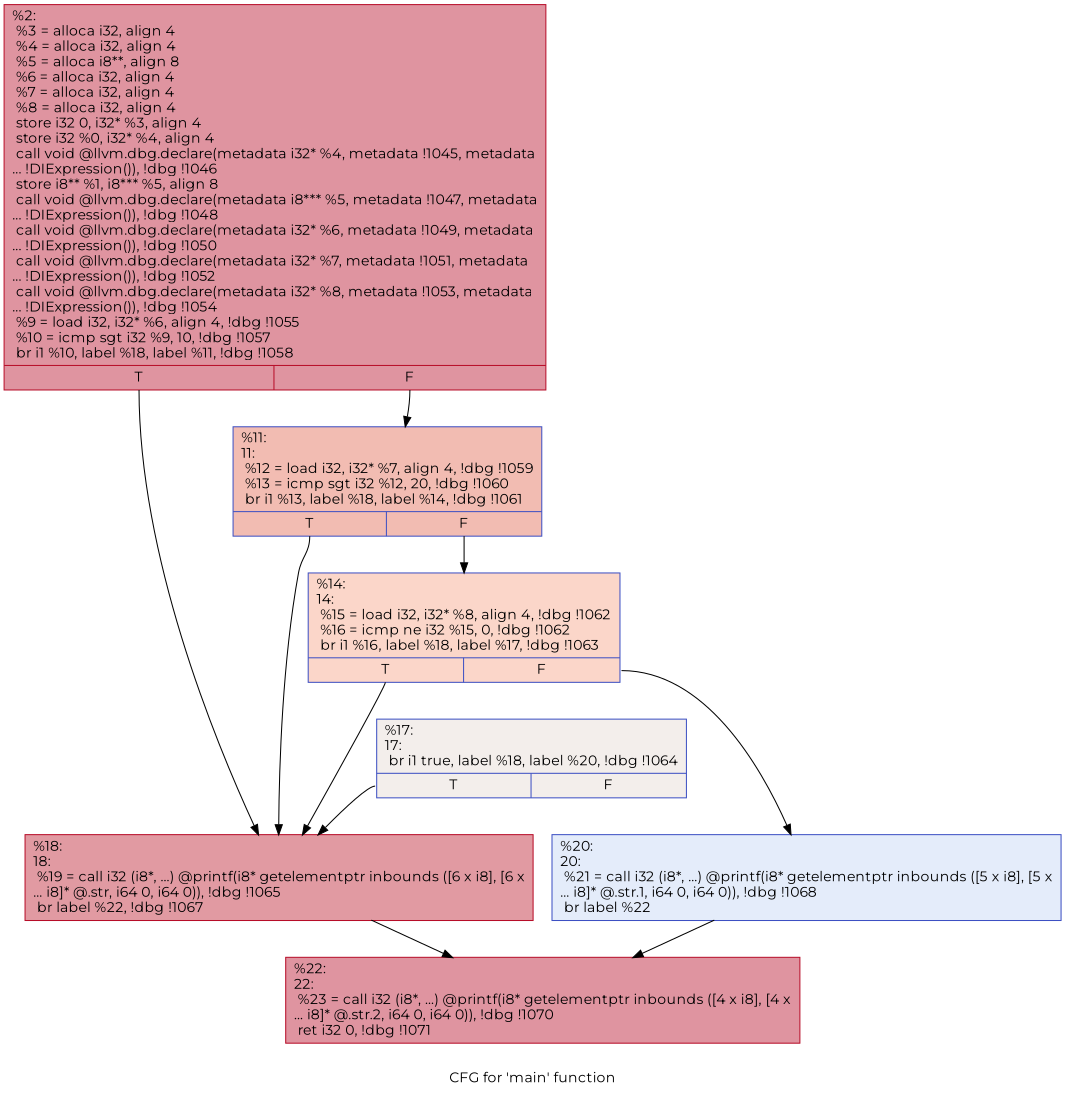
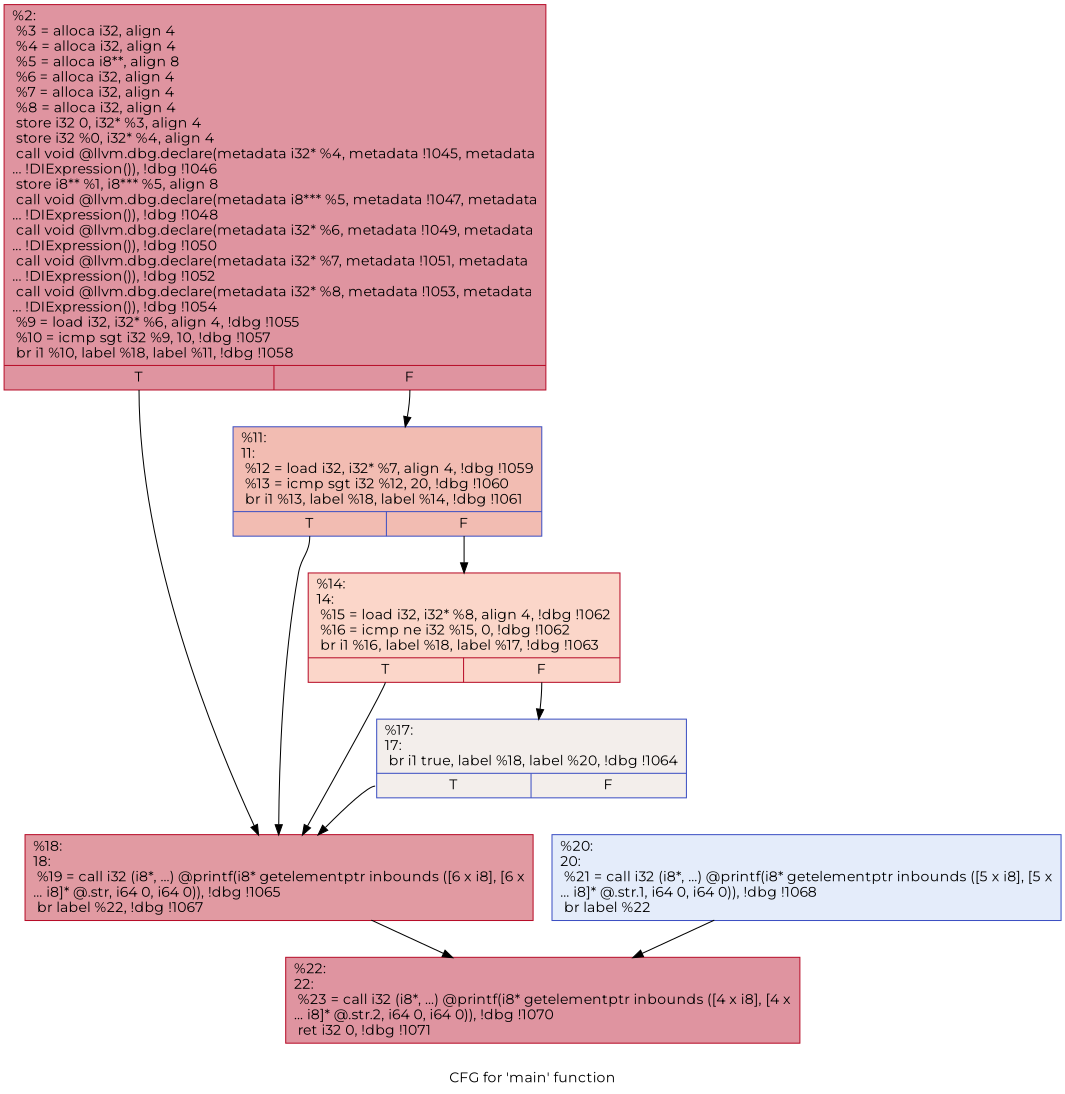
node "%14:": color #3d50c3ff -> #b70d28ff
edge "%14:" -> "%20:": now "%14:" -> "%17:"
